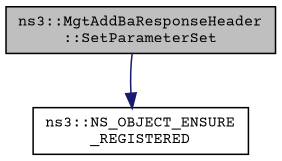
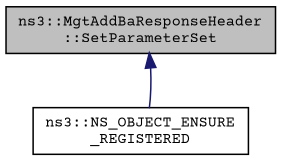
edge "ns3::MgtAddBaResponseHeader ::SetParameterSet" -> "ns3::NS_OBJECT_ENSURE _REGISTERED": reversed
